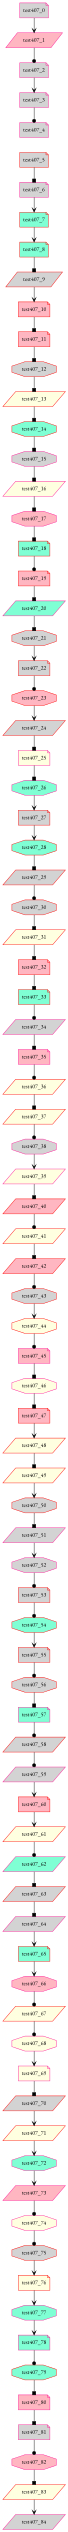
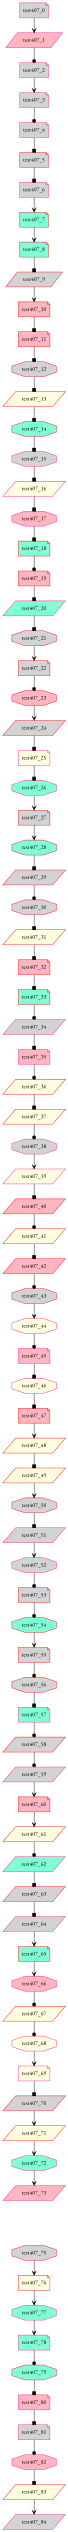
edge "test407_4" -> "test407_5": added
node "test407_44": color red -> deeppink
node "test407_74": removed
